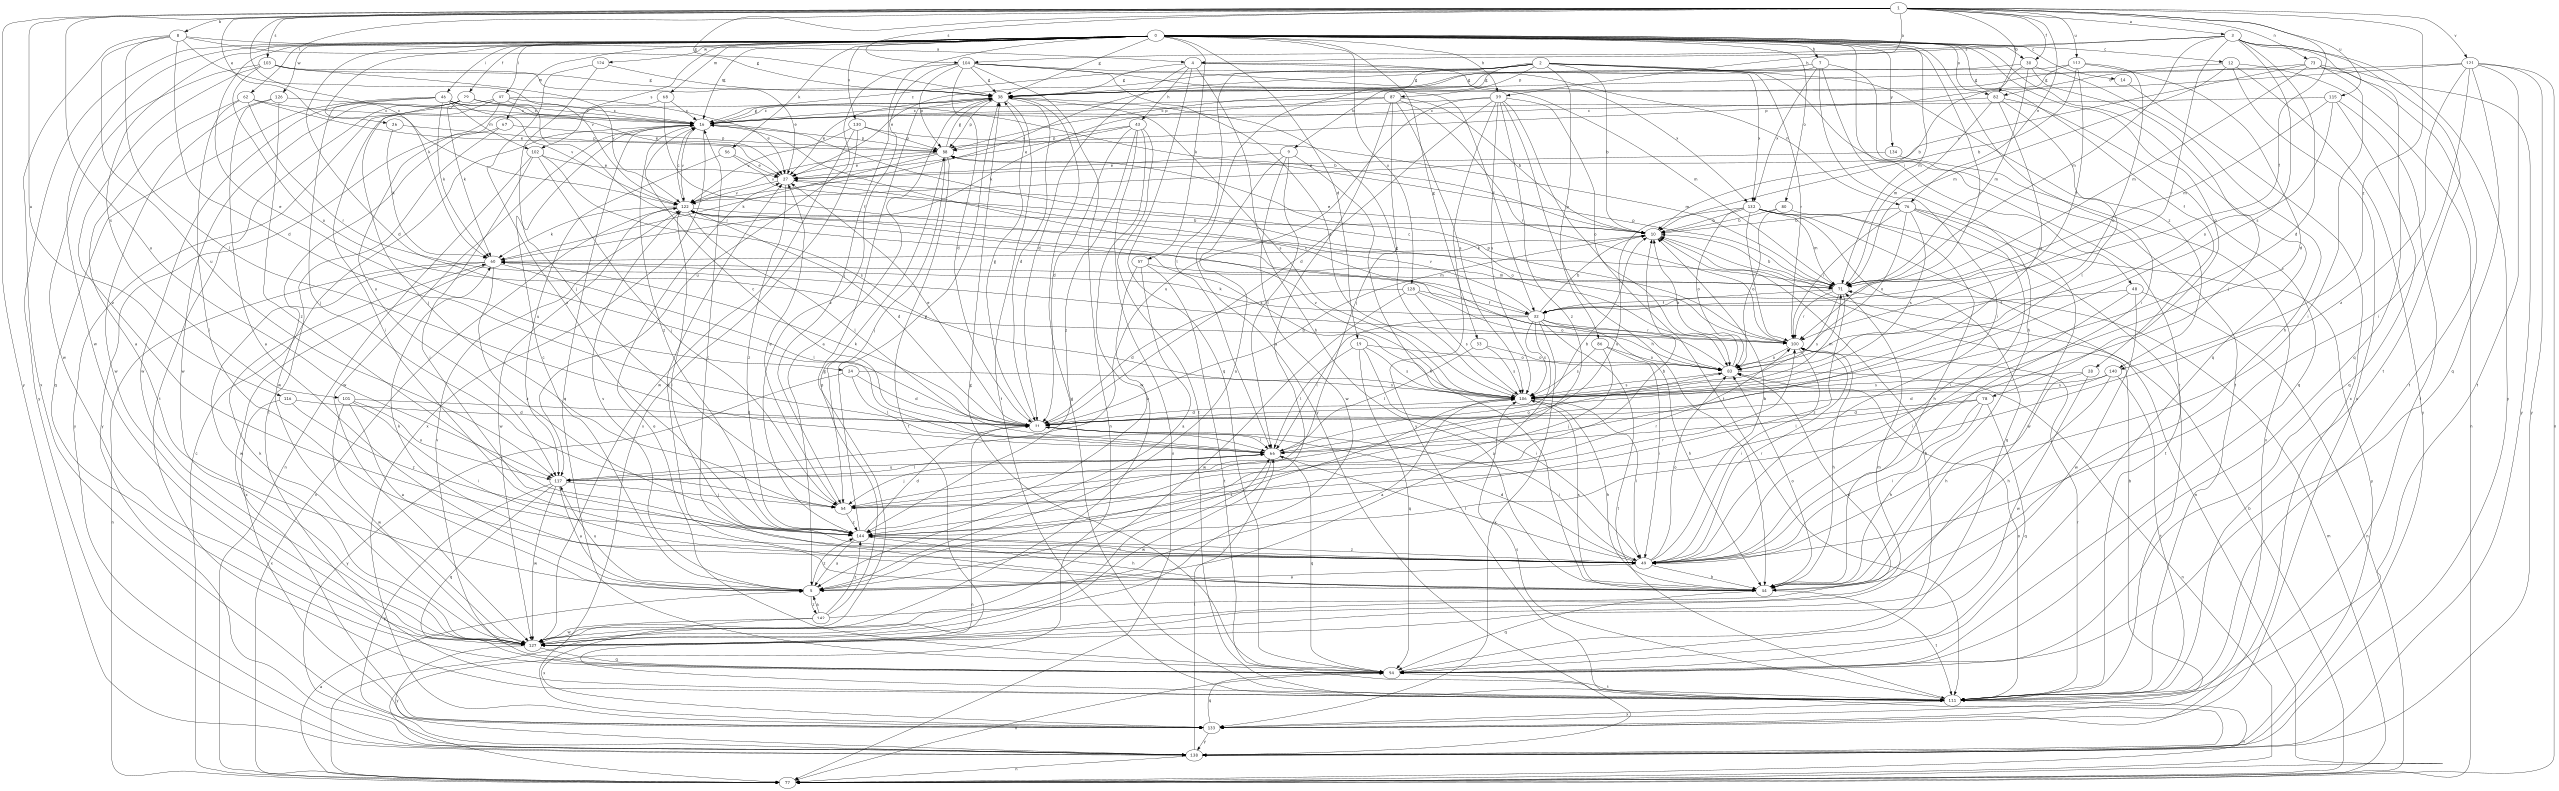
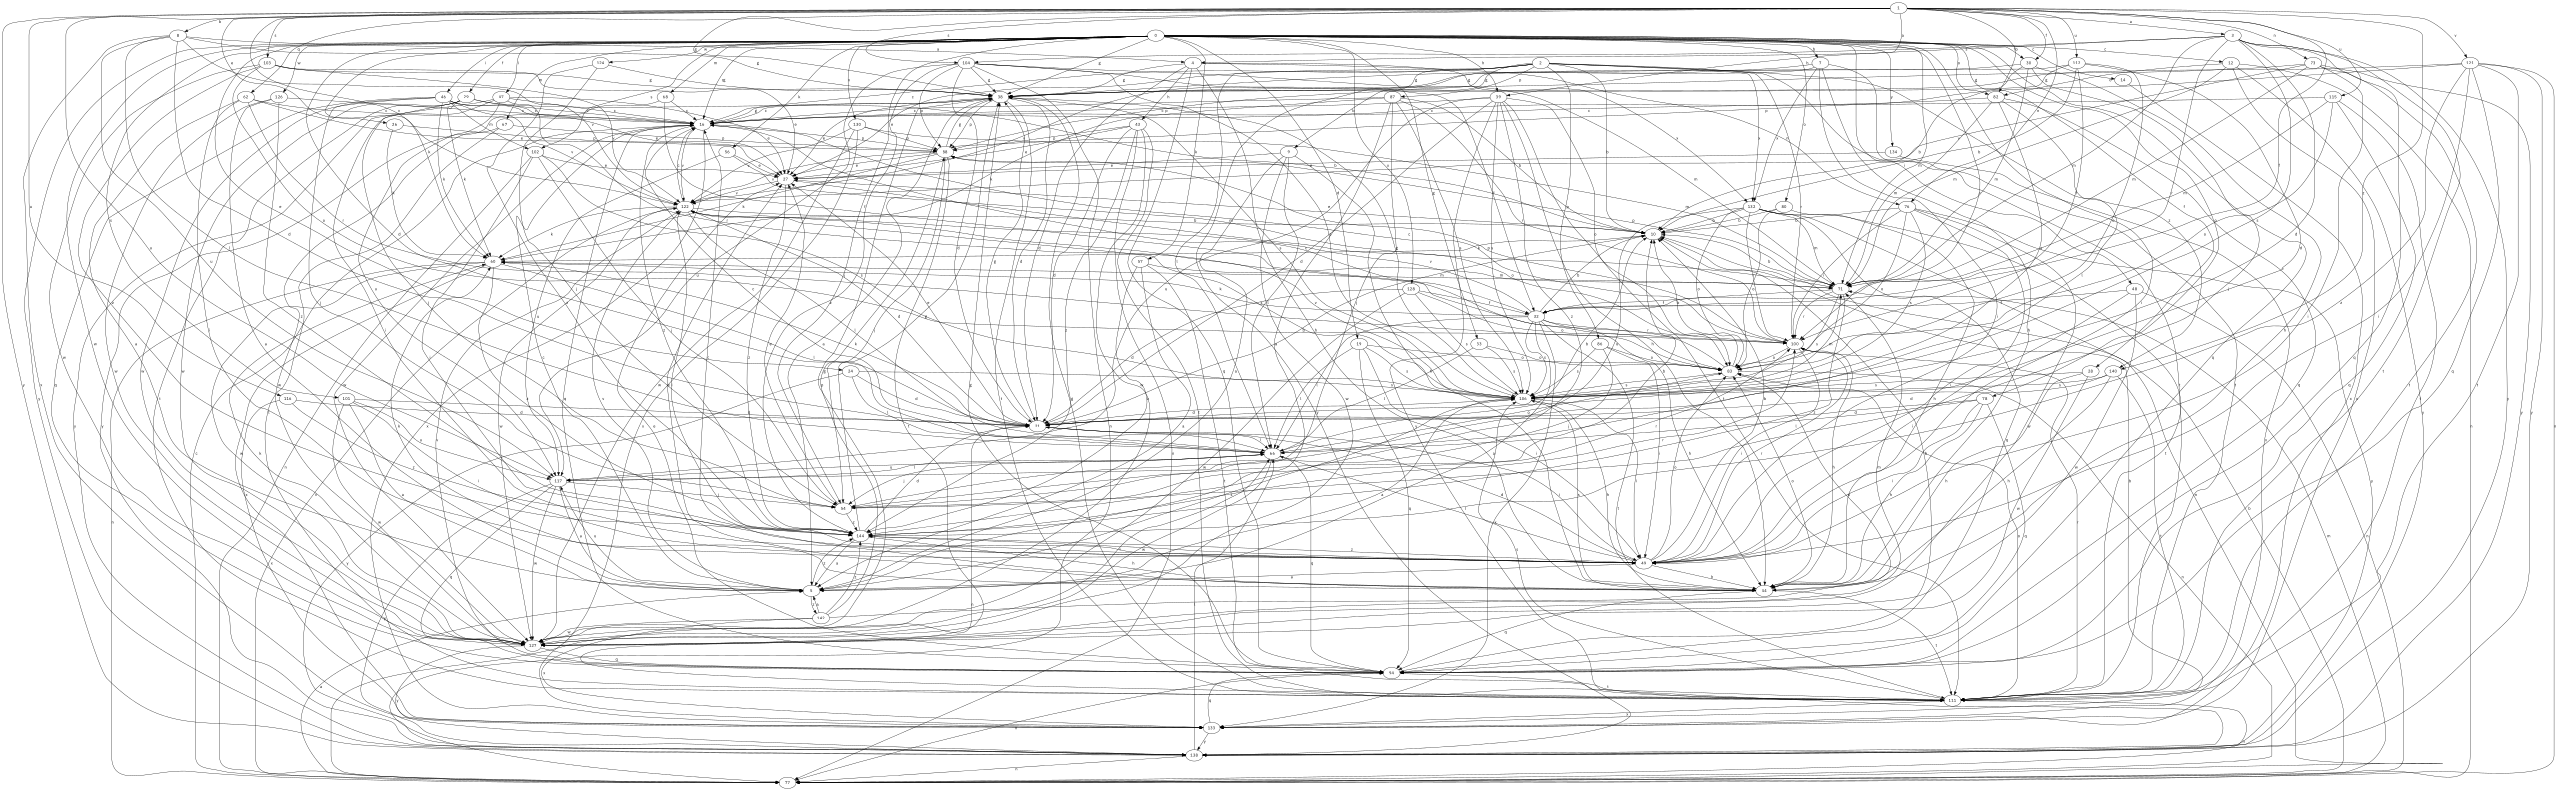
edge "1" -> "62": label "l" -> "q"
